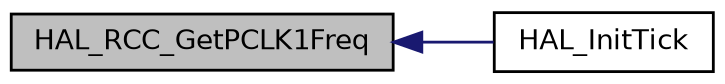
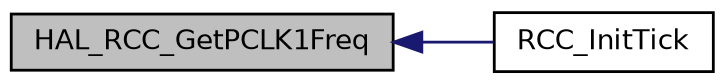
node "HAL_InitTick": label "HAL_InitTick" -> "RCC_InitTick"
